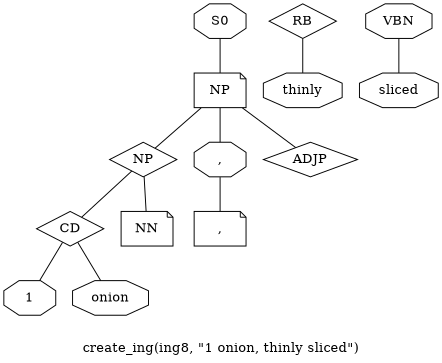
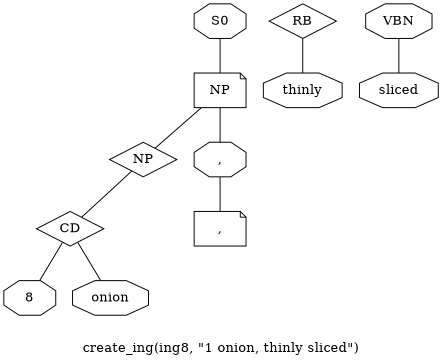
node "ADJP": removed
node "NN": removed
node "1": label "1" -> "8"
